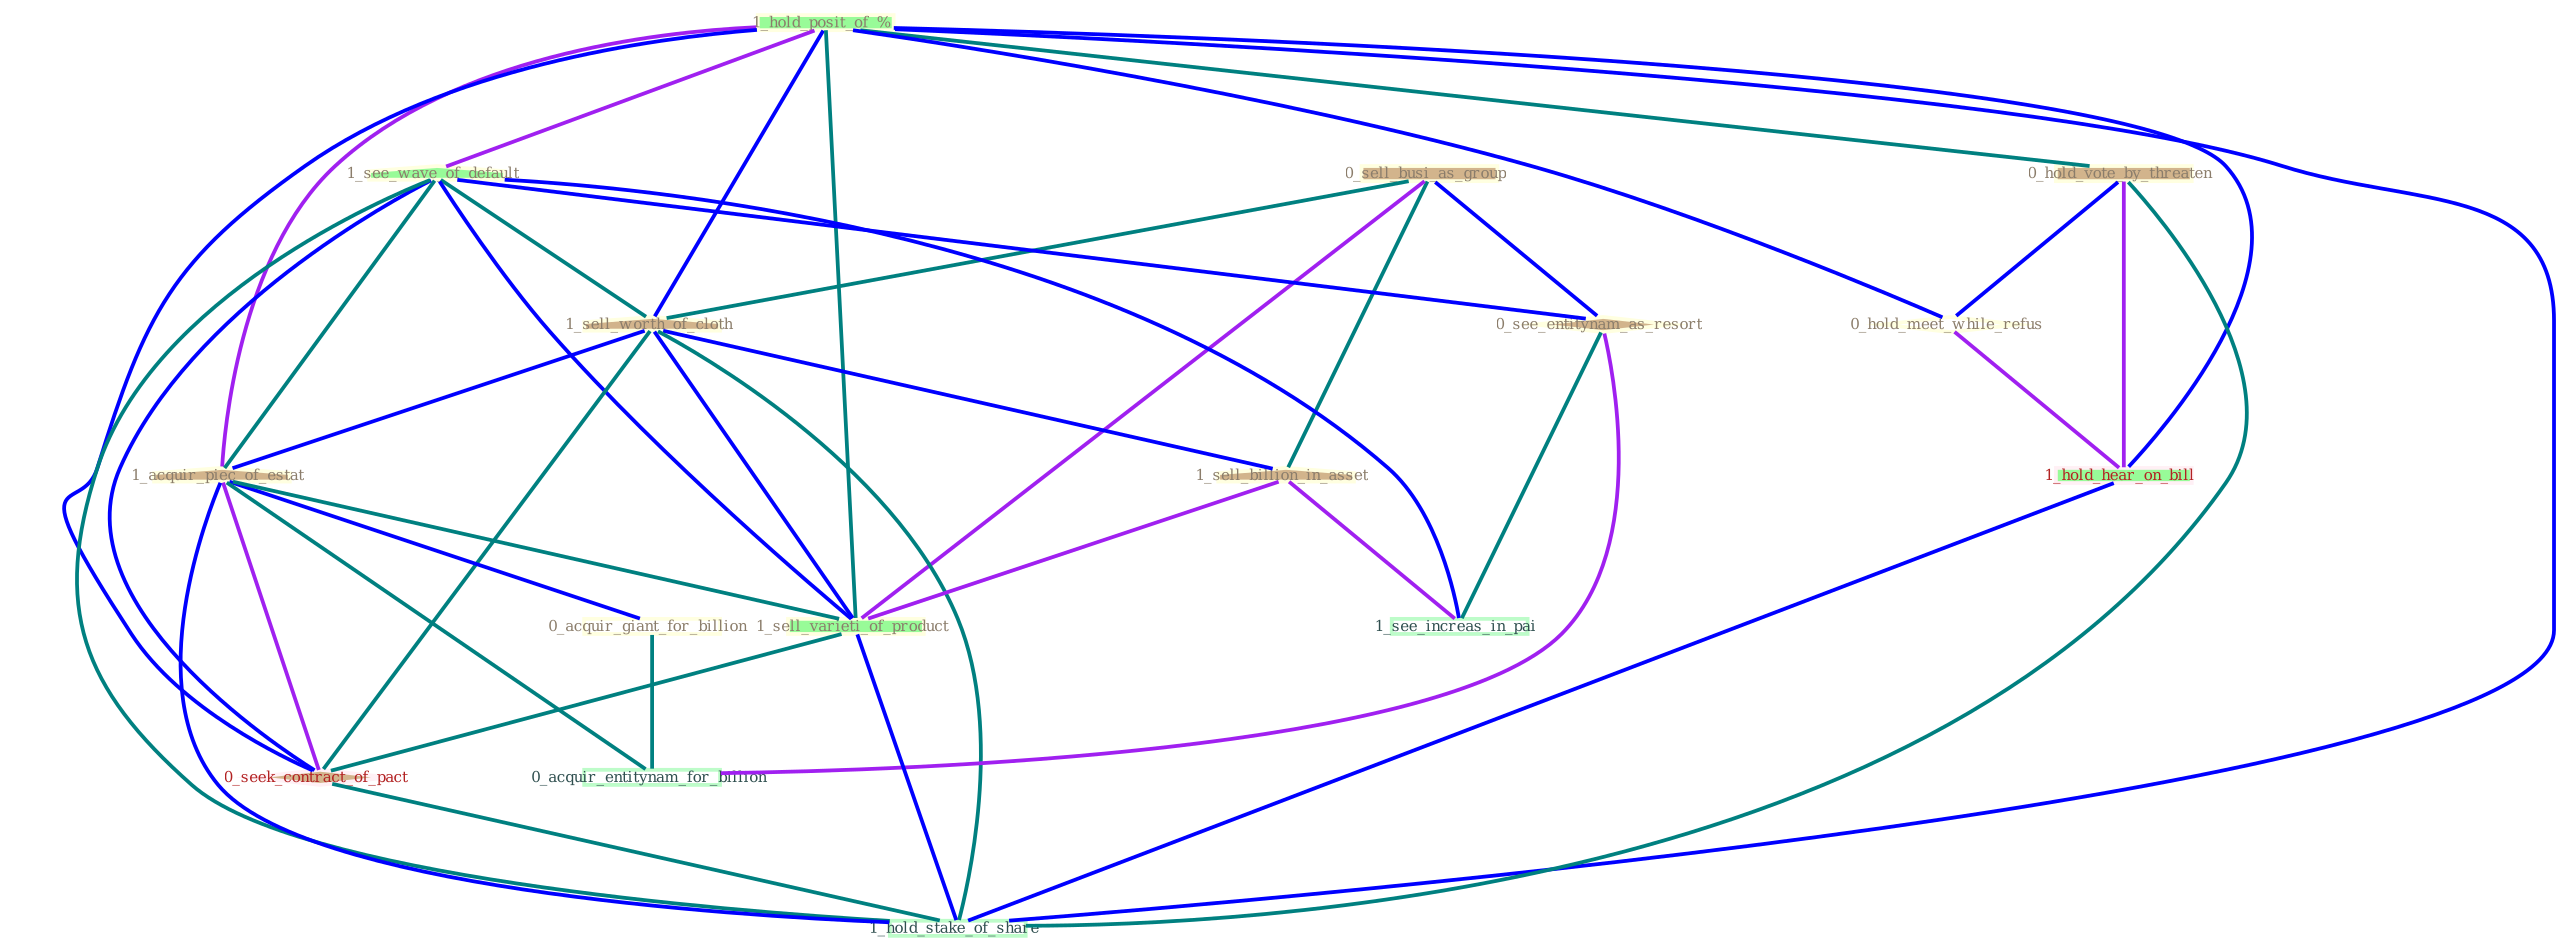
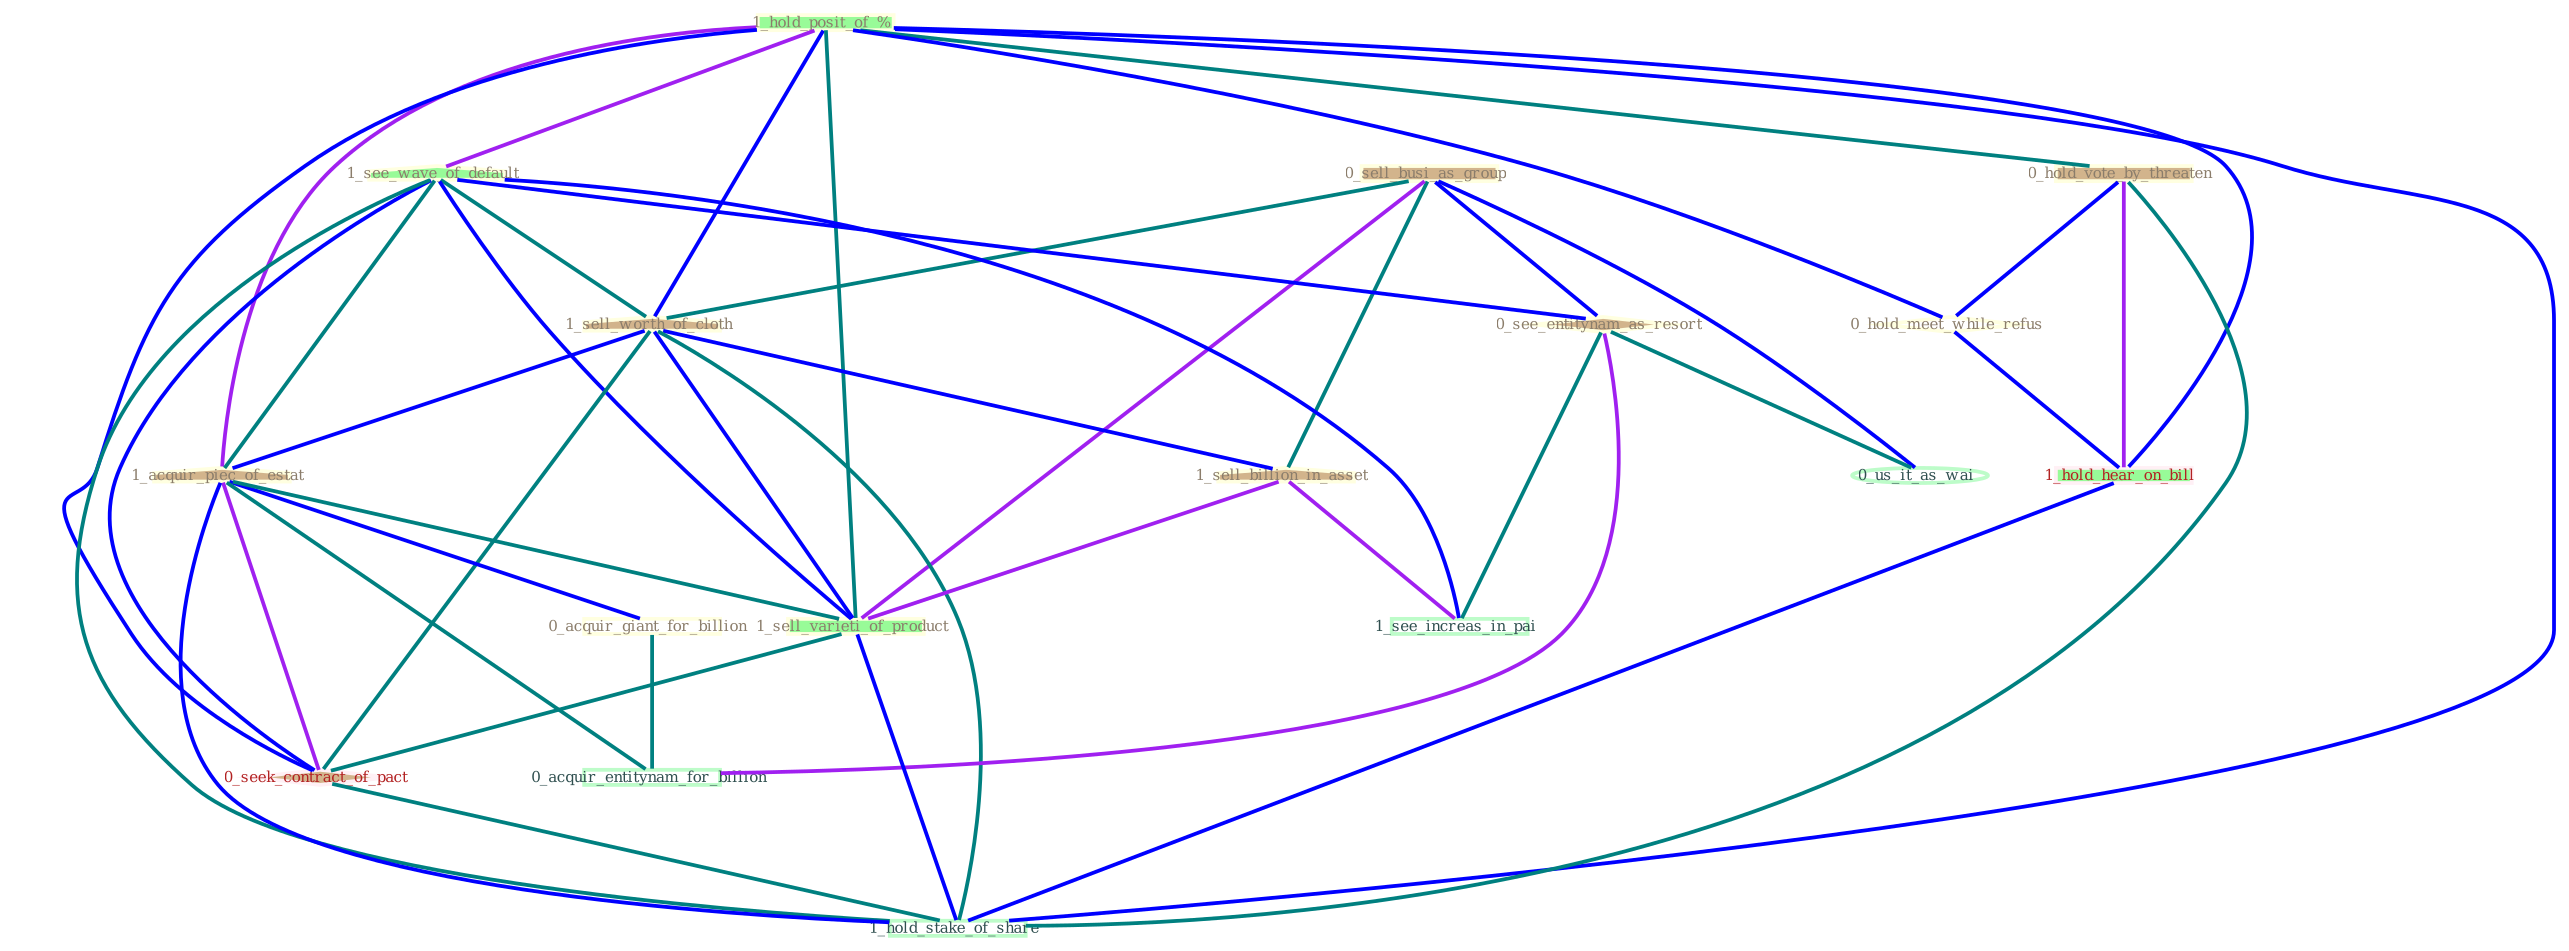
edge "0_hold_meet_while_refus" -- "1_hold_hear_on_bill": color purple -> blue
node "0_us_it_as_wai": added
